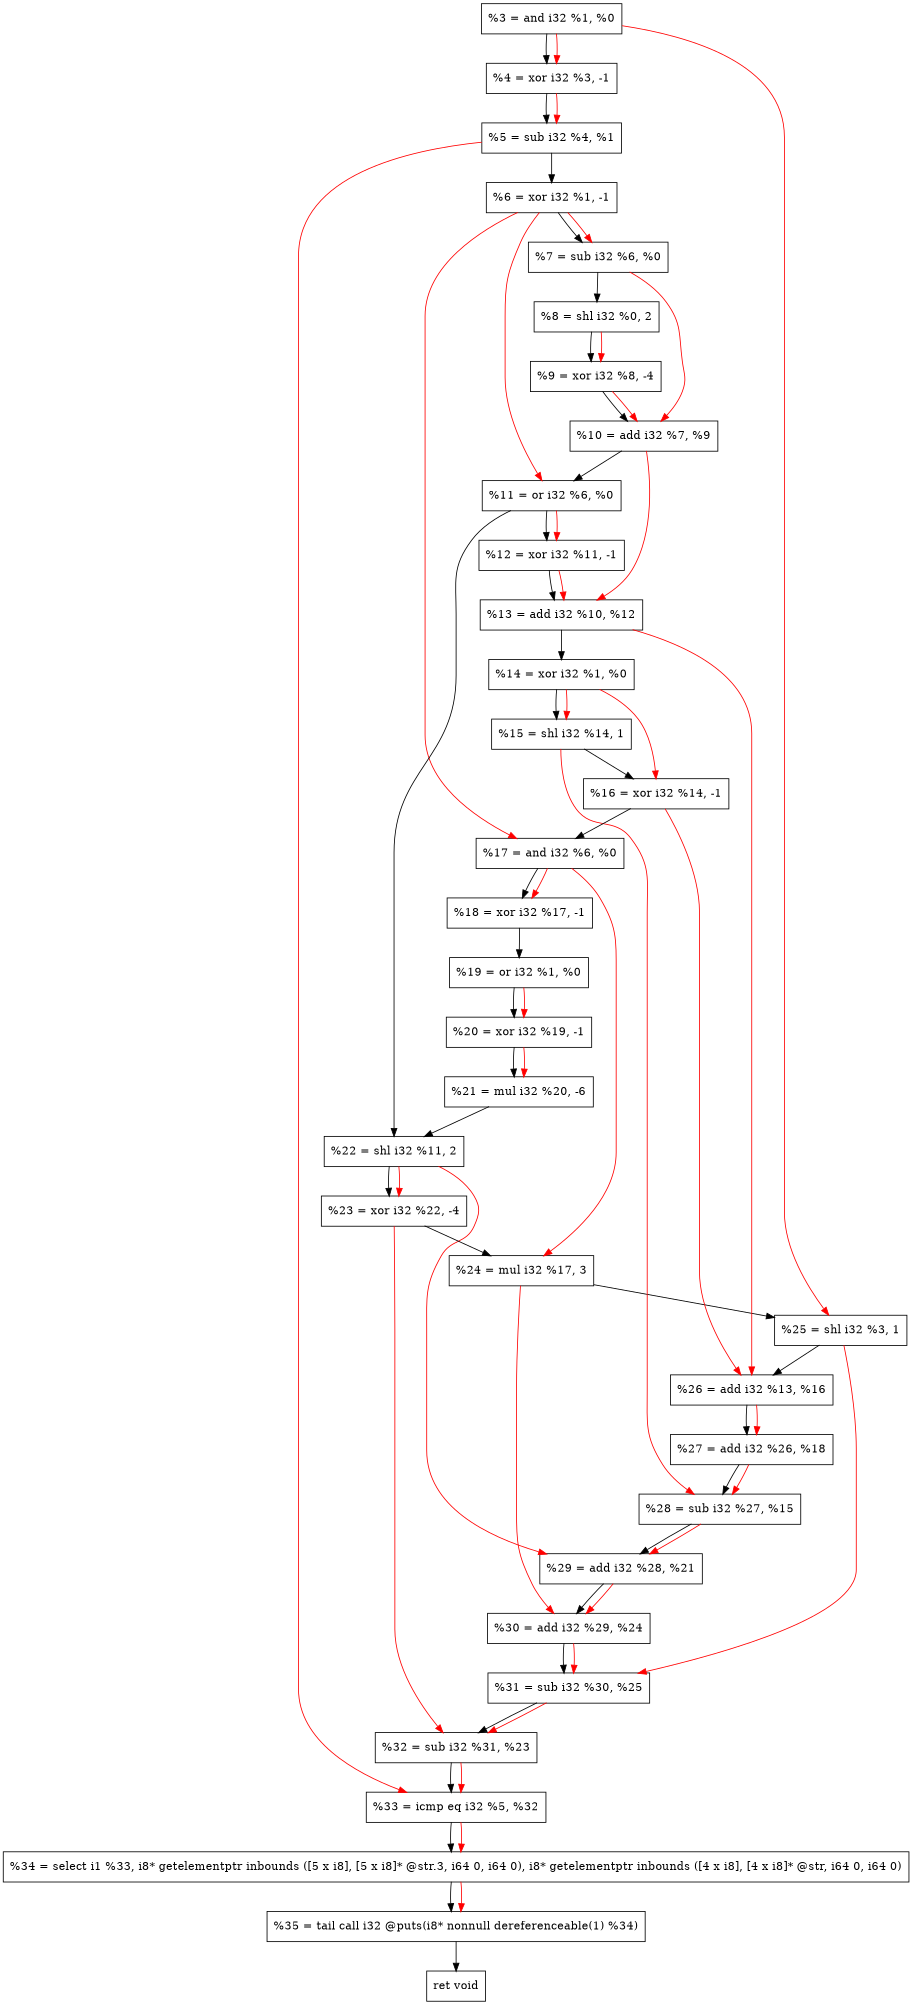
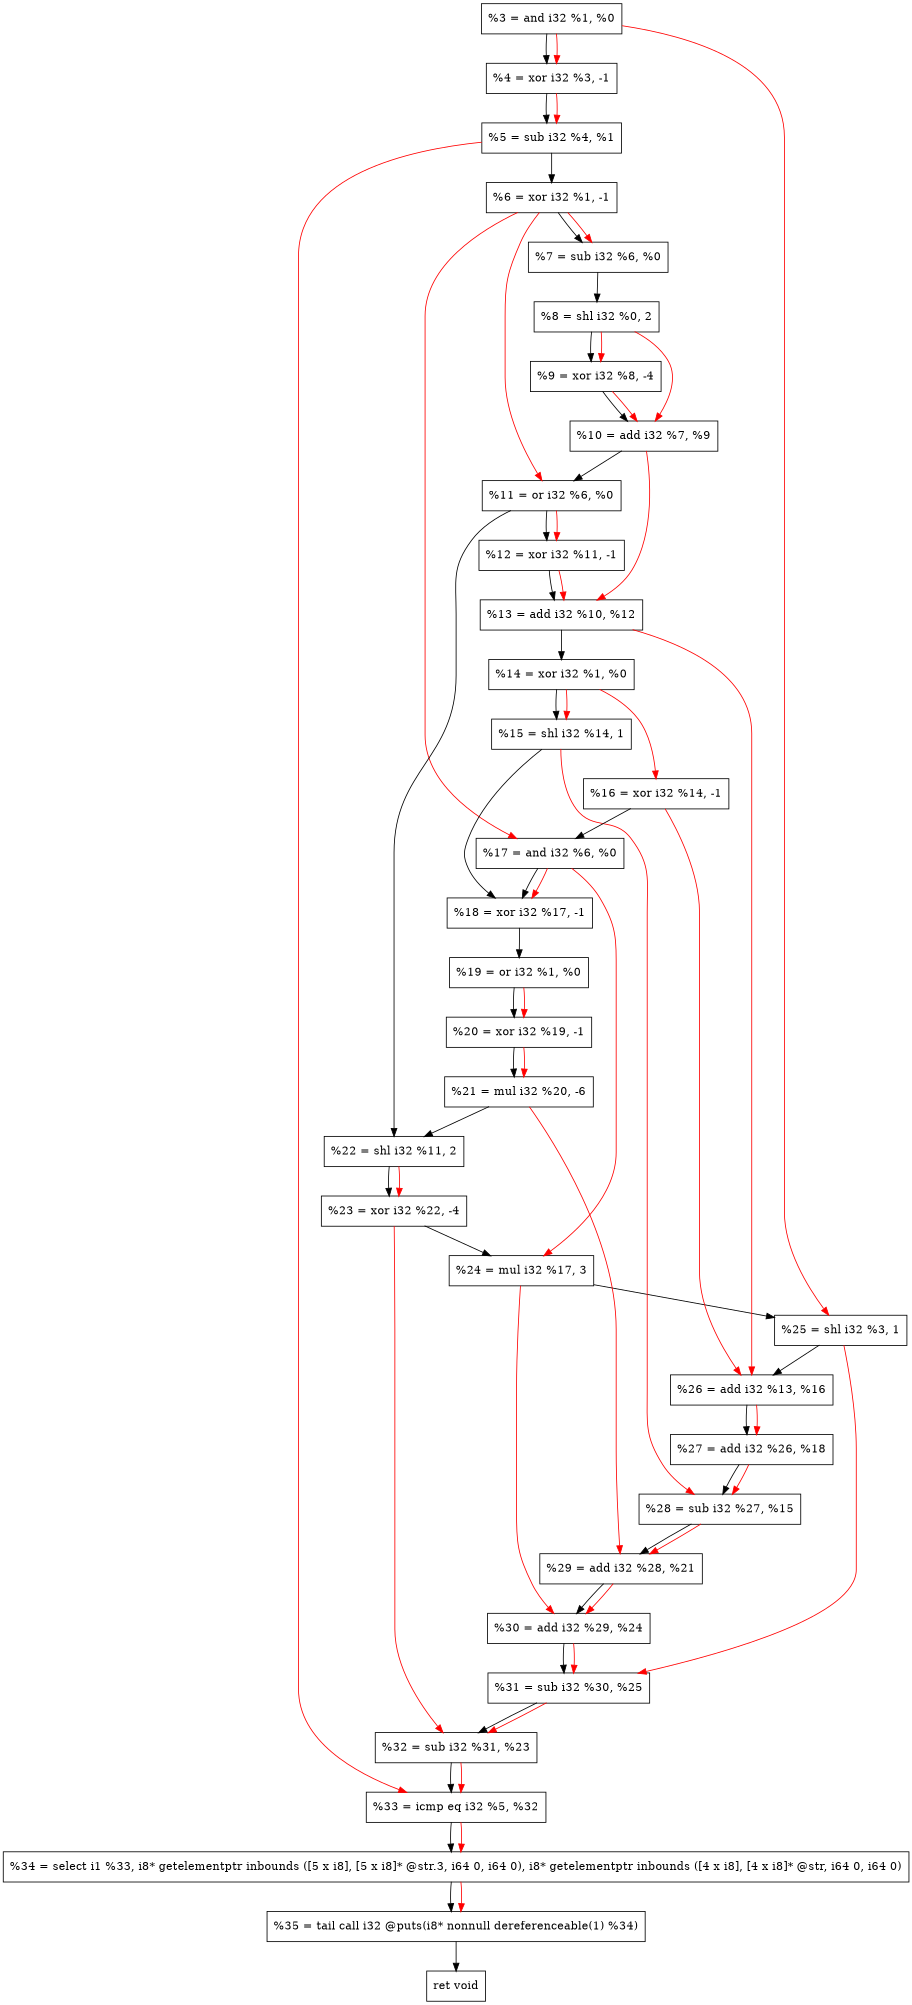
edge "%7 = sub i32 %6, %0" -> "%10 = add i32 %7, %9": now "%8 = shl i32 %0, 2" -> "%10 = add i32 %7, %9"
edge "%15 = shl i32 %14, 1" -> "%16 = xor i32 %14, -1": now "%15 = shl i32 %14, 1" -> "%18 = xor i32 %17, -1"
edge "%22 = shl i32 %11, 2" -> "%29 = add i32 %28, %21": now "%21 = mul i32 %20, -6" -> "%29 = add i32 %28, %21"
